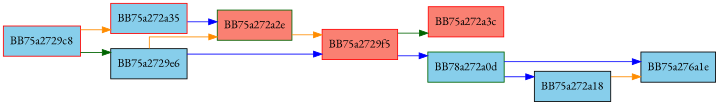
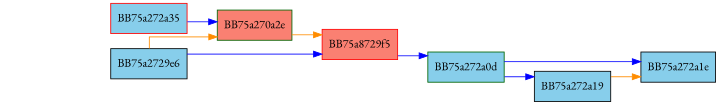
node "BB75a272a3c": removed
node "BB75a272a2e": label "BB75a272a2e" -> "BB75a270a2e"
node "BB75a2729c8": removed
node "BB75a2729f5": label "BB75a2729f5" -> "BB75a8729f5"
node "BB78a272a0d": label "BB78a272a0d" -> "BB75a272a0d"
node "BB75a276a1e": label "BB75a276a1e" -> "BB75a272a1e"
node "BB75a272a18": label "BB75a272a18" -> "BB75a272a19"
